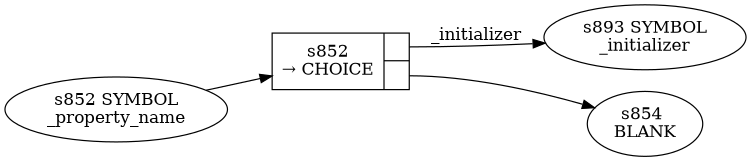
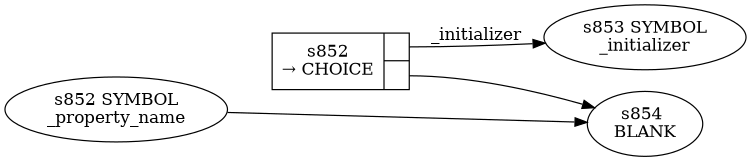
node "s893 SYMBOL _initializer": label "s893 SYMBOL _initializer" -> "s853 SYMBOL _initializer"
edge "s852 SYMBOL _property_name" -> "s852": now "s852 SYMBOL _property_name" -> "s854 BLANK"
